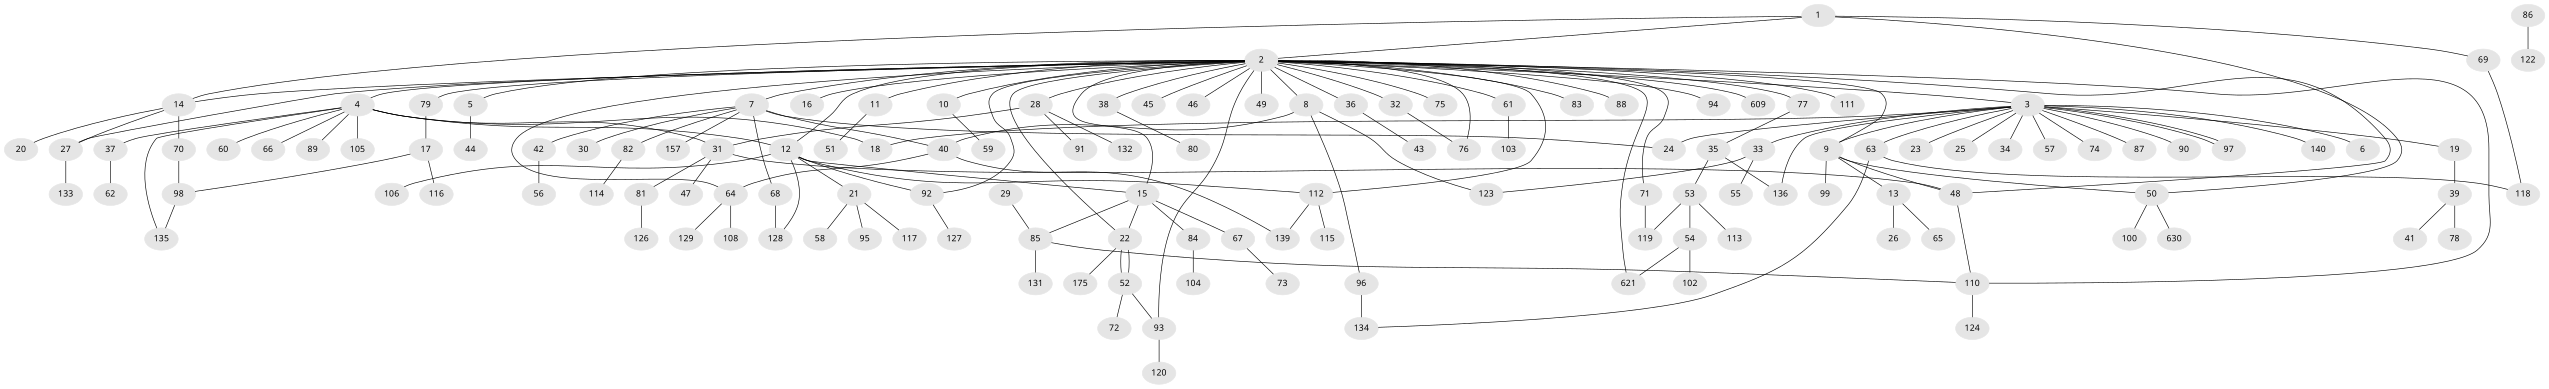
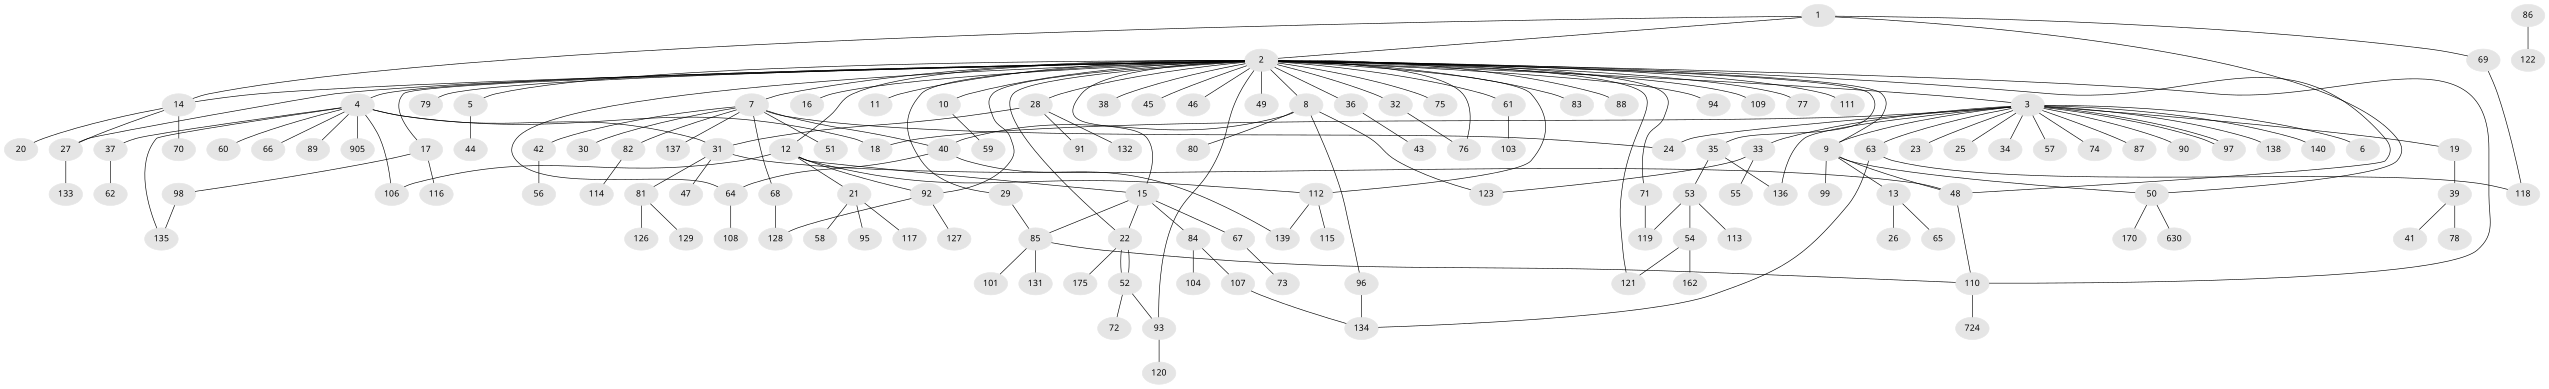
edge "2" -- "29": added
node "609": label "609" -> "109"
edge "38" -- "80": now "8" -- "80"
edge "77" -- "35": now "2" -- "35"
edge "79" -- "17": now "2" -- "17"
edge "4" -- "12": now "4" -- "106"
edge "11" -- "51": now "7" -- "51"
node "105": label "105" -> "905"
node "157": label "157" -> "137"
node "138": added
edge "70" -- "98": removed
edge "12" -- "128": now "92" -- "128"
edge "64" -- "129": now "81" -- "129"
node "100": label "100" -> "170"
node "101": added
node "107": added
node "621": label "621" -> "121"
node "102": label "102" -> "162"
node "124": label "124" -> "724"
